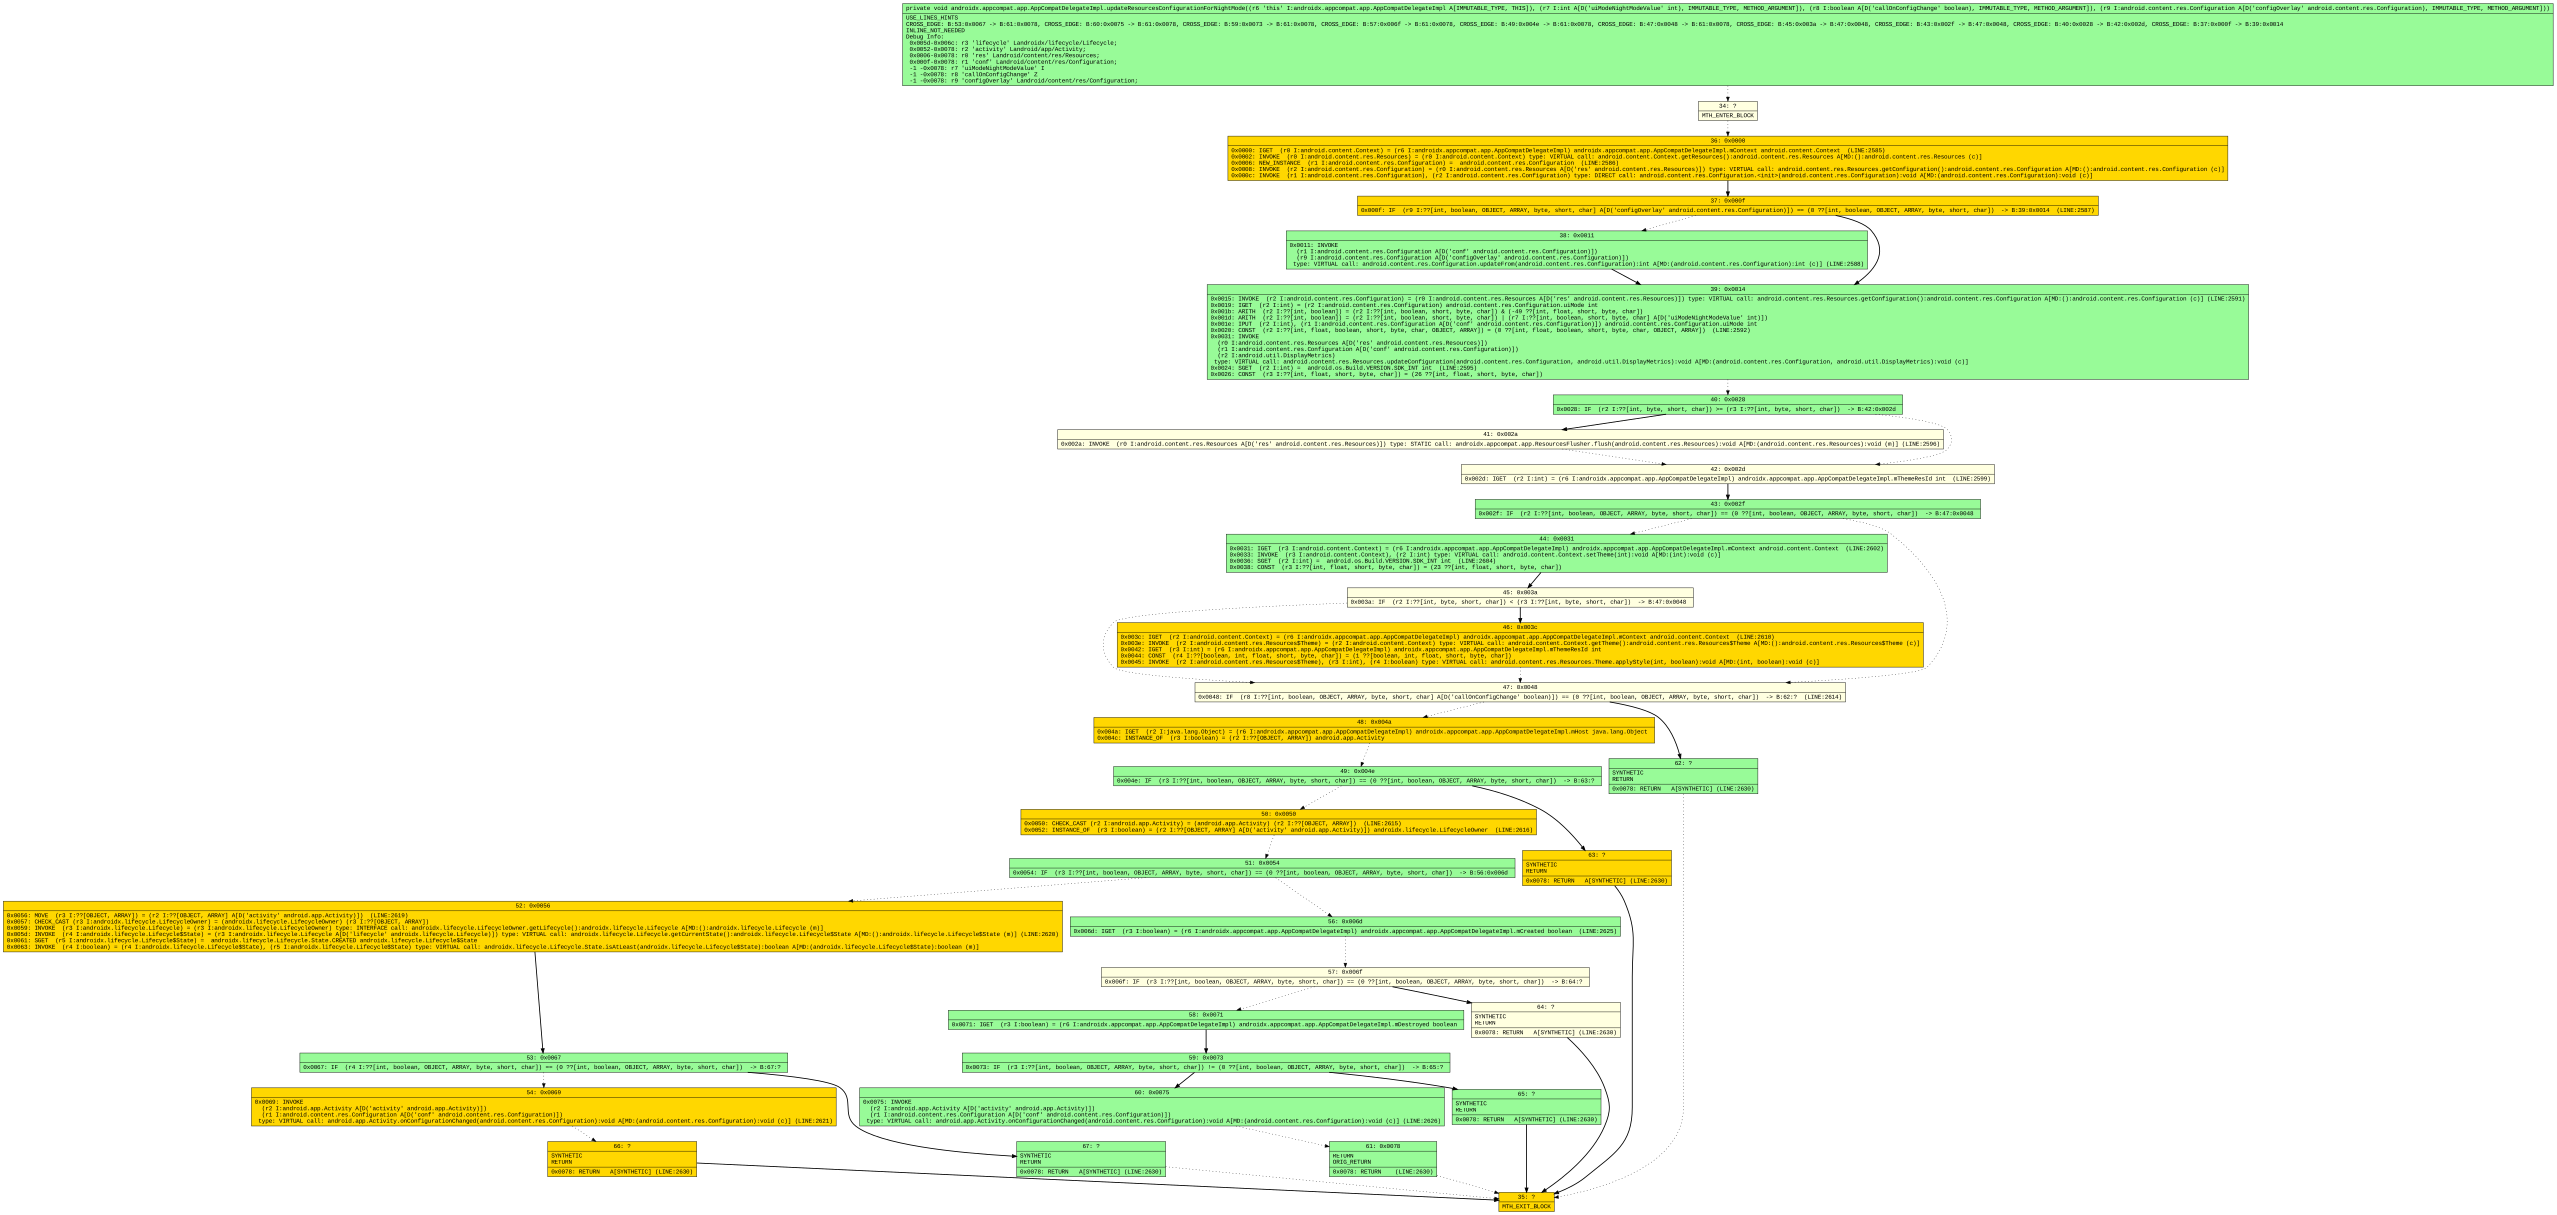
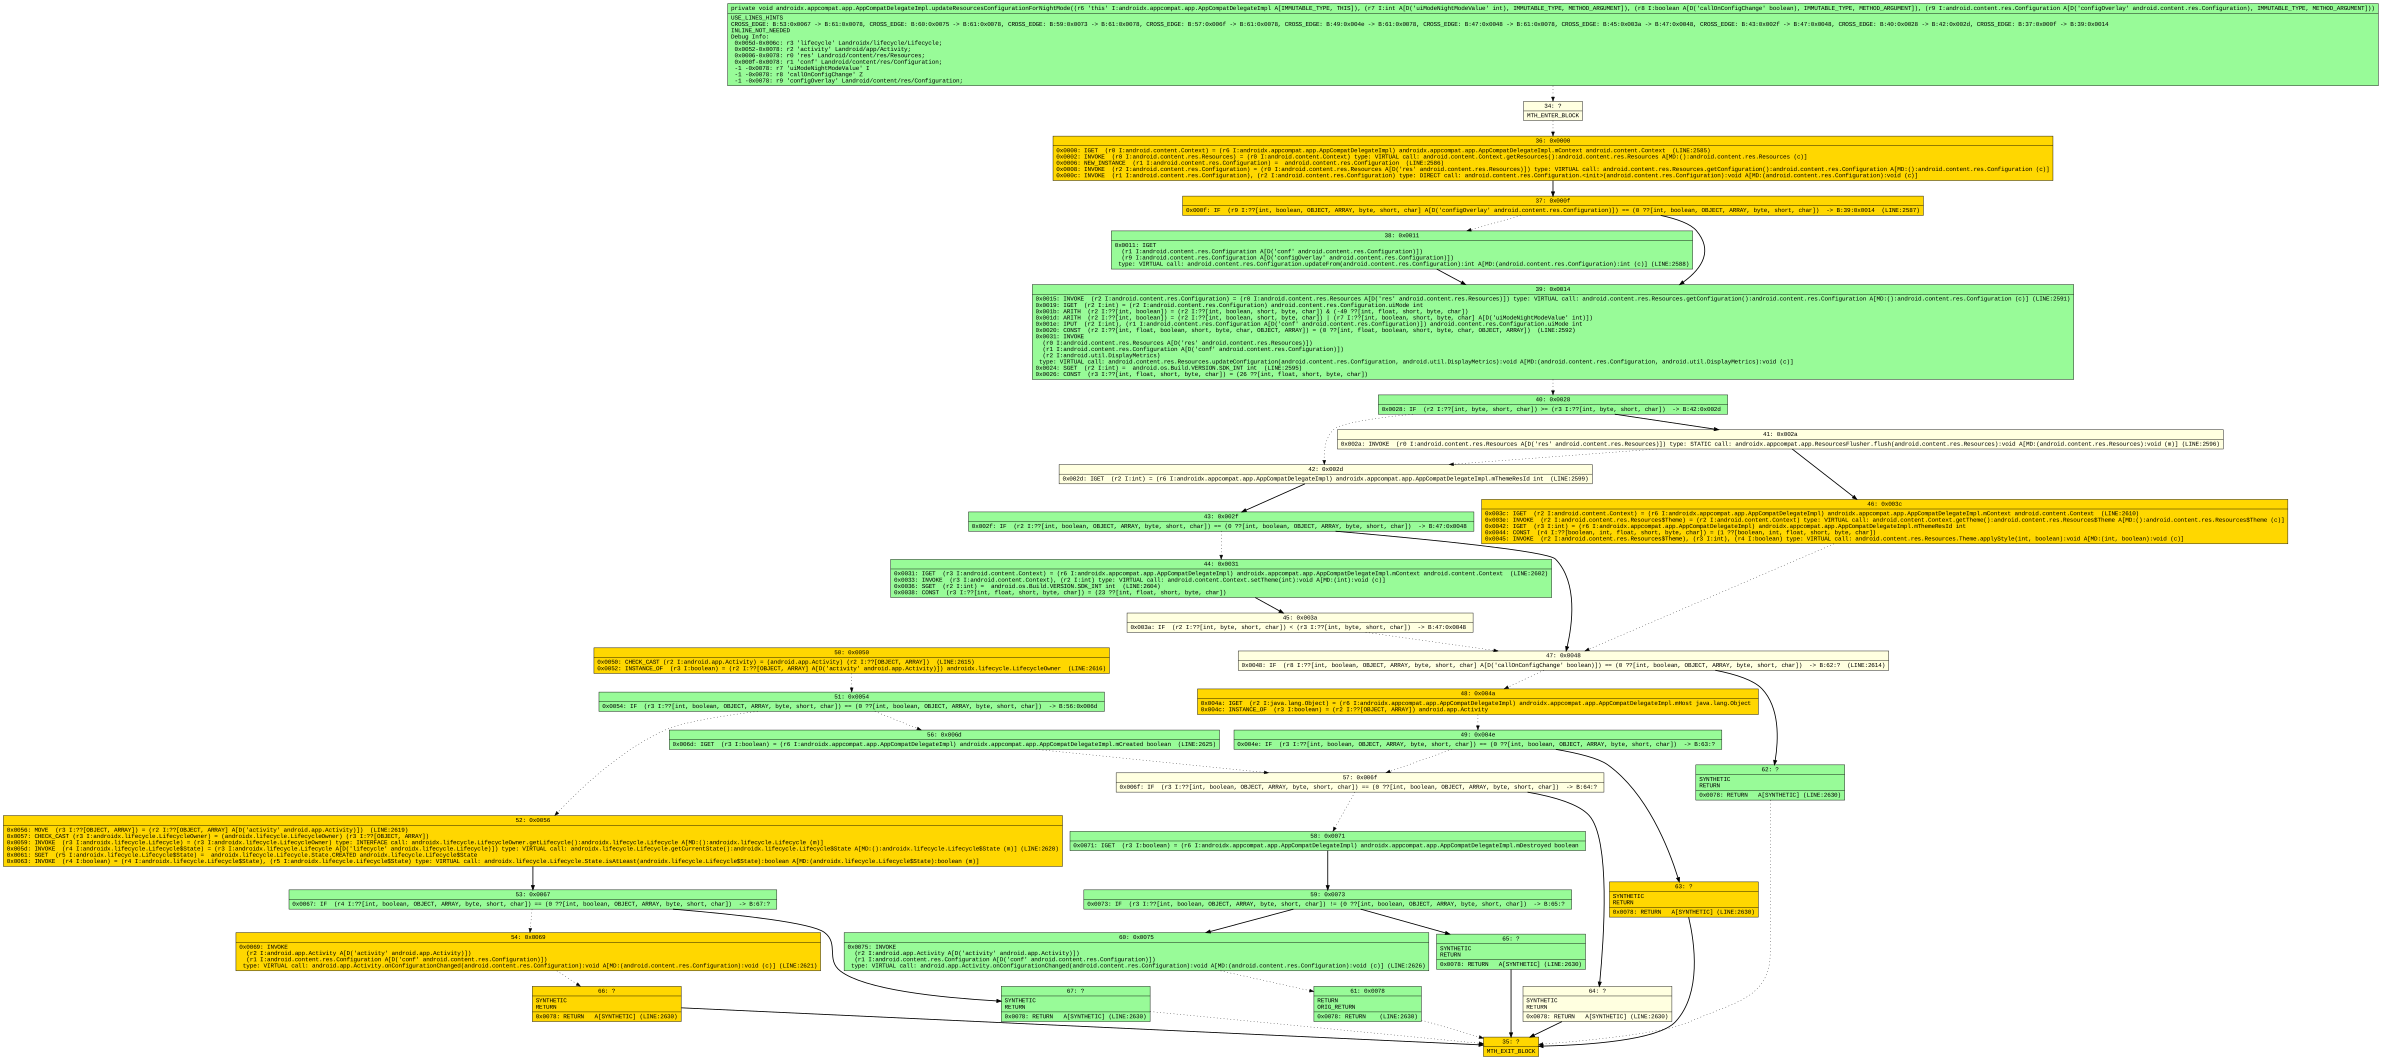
node "38: 0x0011": text "0x0011: INVOKE" -> "0x0011: IGET"
edge "45: 0x003a" -> "46: 0x003c": now "41: 0x002a" -> "46: 0x003c"
edge "43: 0x002f" -> "47: 0x0048": style dotted -> bold
edge "49: 0x004e" -> "50: 0x0050": now "49: 0x004e" -> "57: 0x006f"
